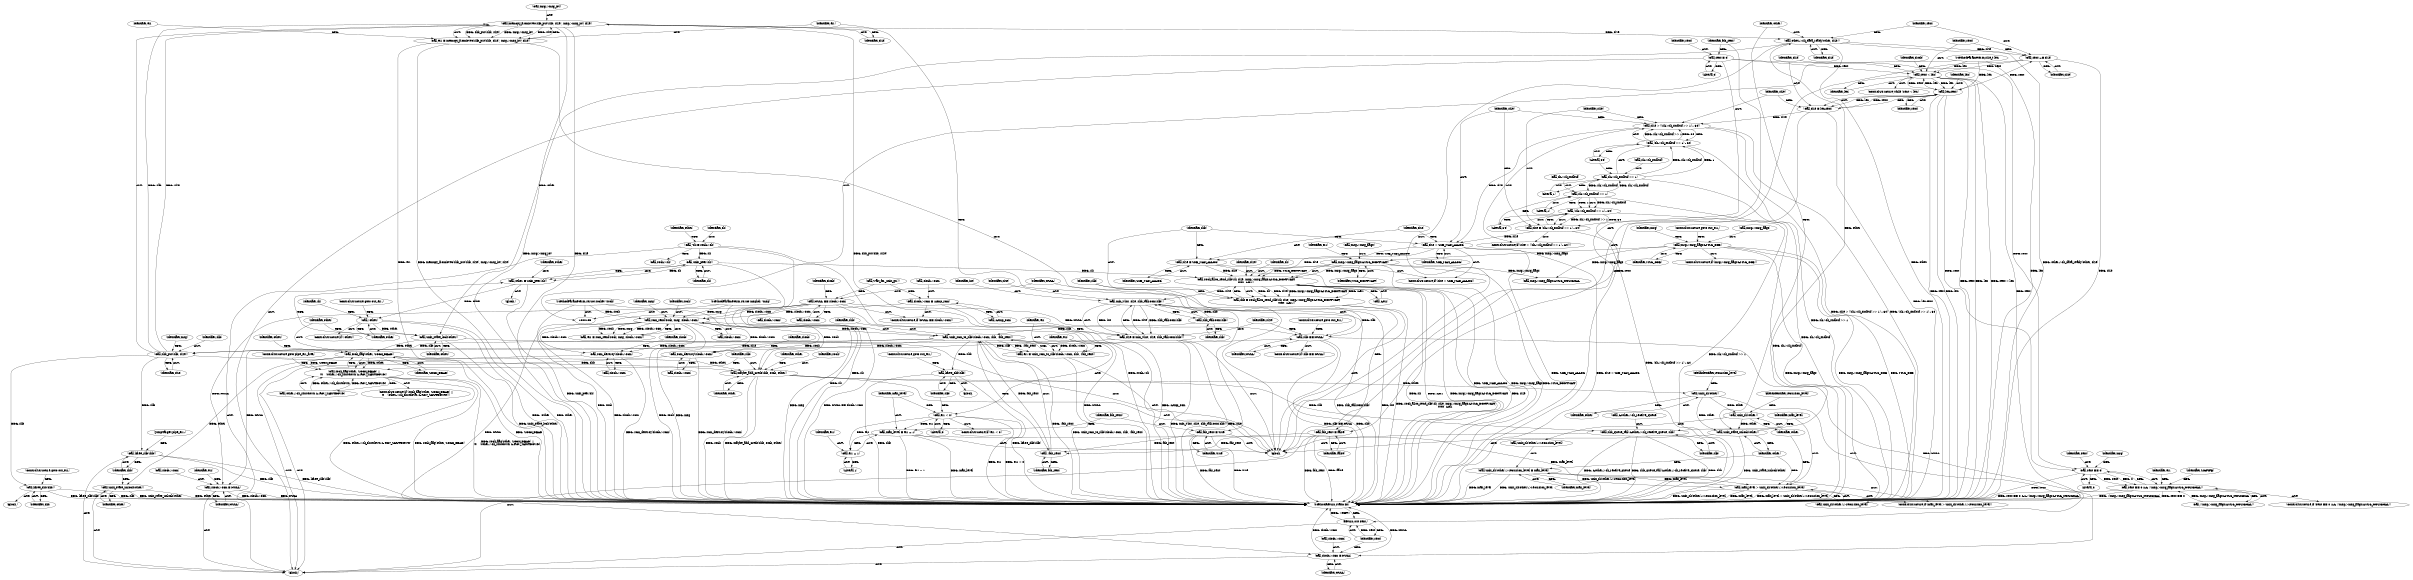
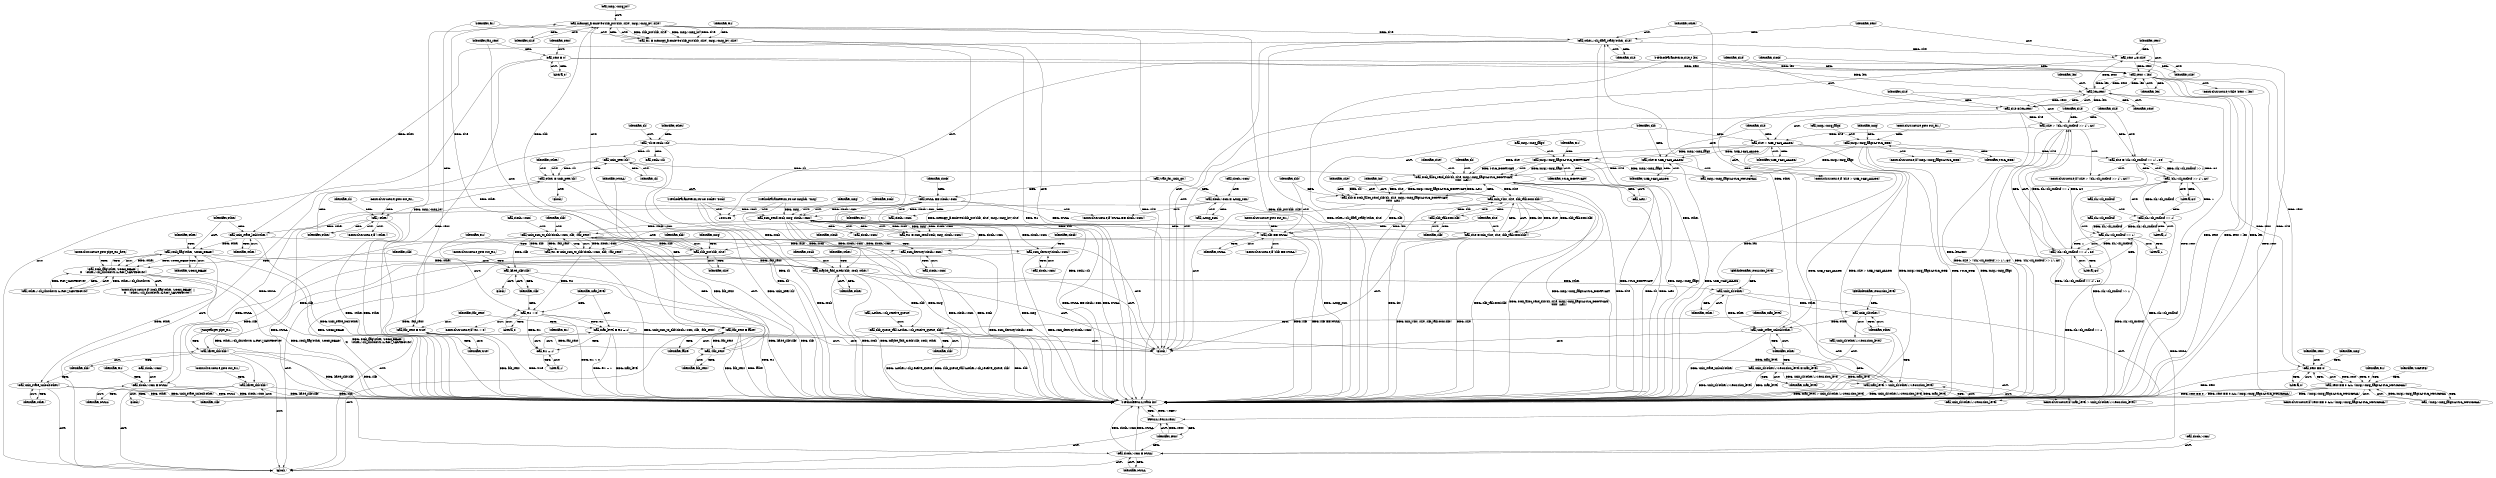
edge "(Call,size = (sk->sk_sndbuf >> 1) - 64)" -> "(Call,size > SKB_MAX_ALLOC)": reversed
edge "(Call,err = unix_scm_to_skb(siocb->scm, skb, !fds_sent))" -> "(Call,err < 0)": added, label "DDG: err"
edge "(Call,skb_put(skb, size))" -> "(Call,maybe_add_creds(skb, sock, other))": label "DDG: skb" -> "DDG: !fds_sent"
node "(Return,out sent;)": label "(Return,out sent;)" -> "(Return,return sent;)"
